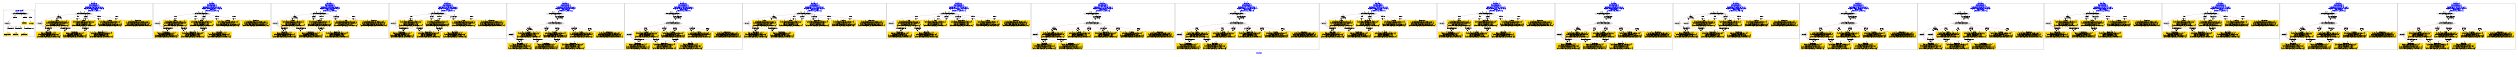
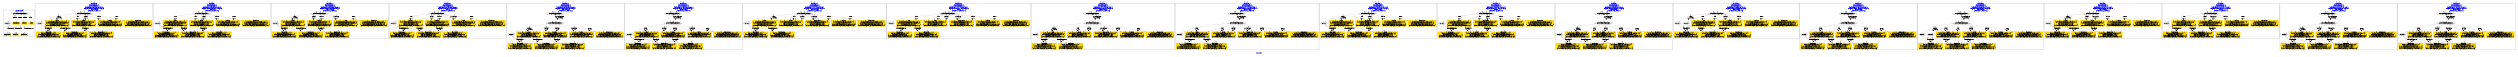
node "Dimensions": added
node "Concept": label "Concept" -> "Title"
